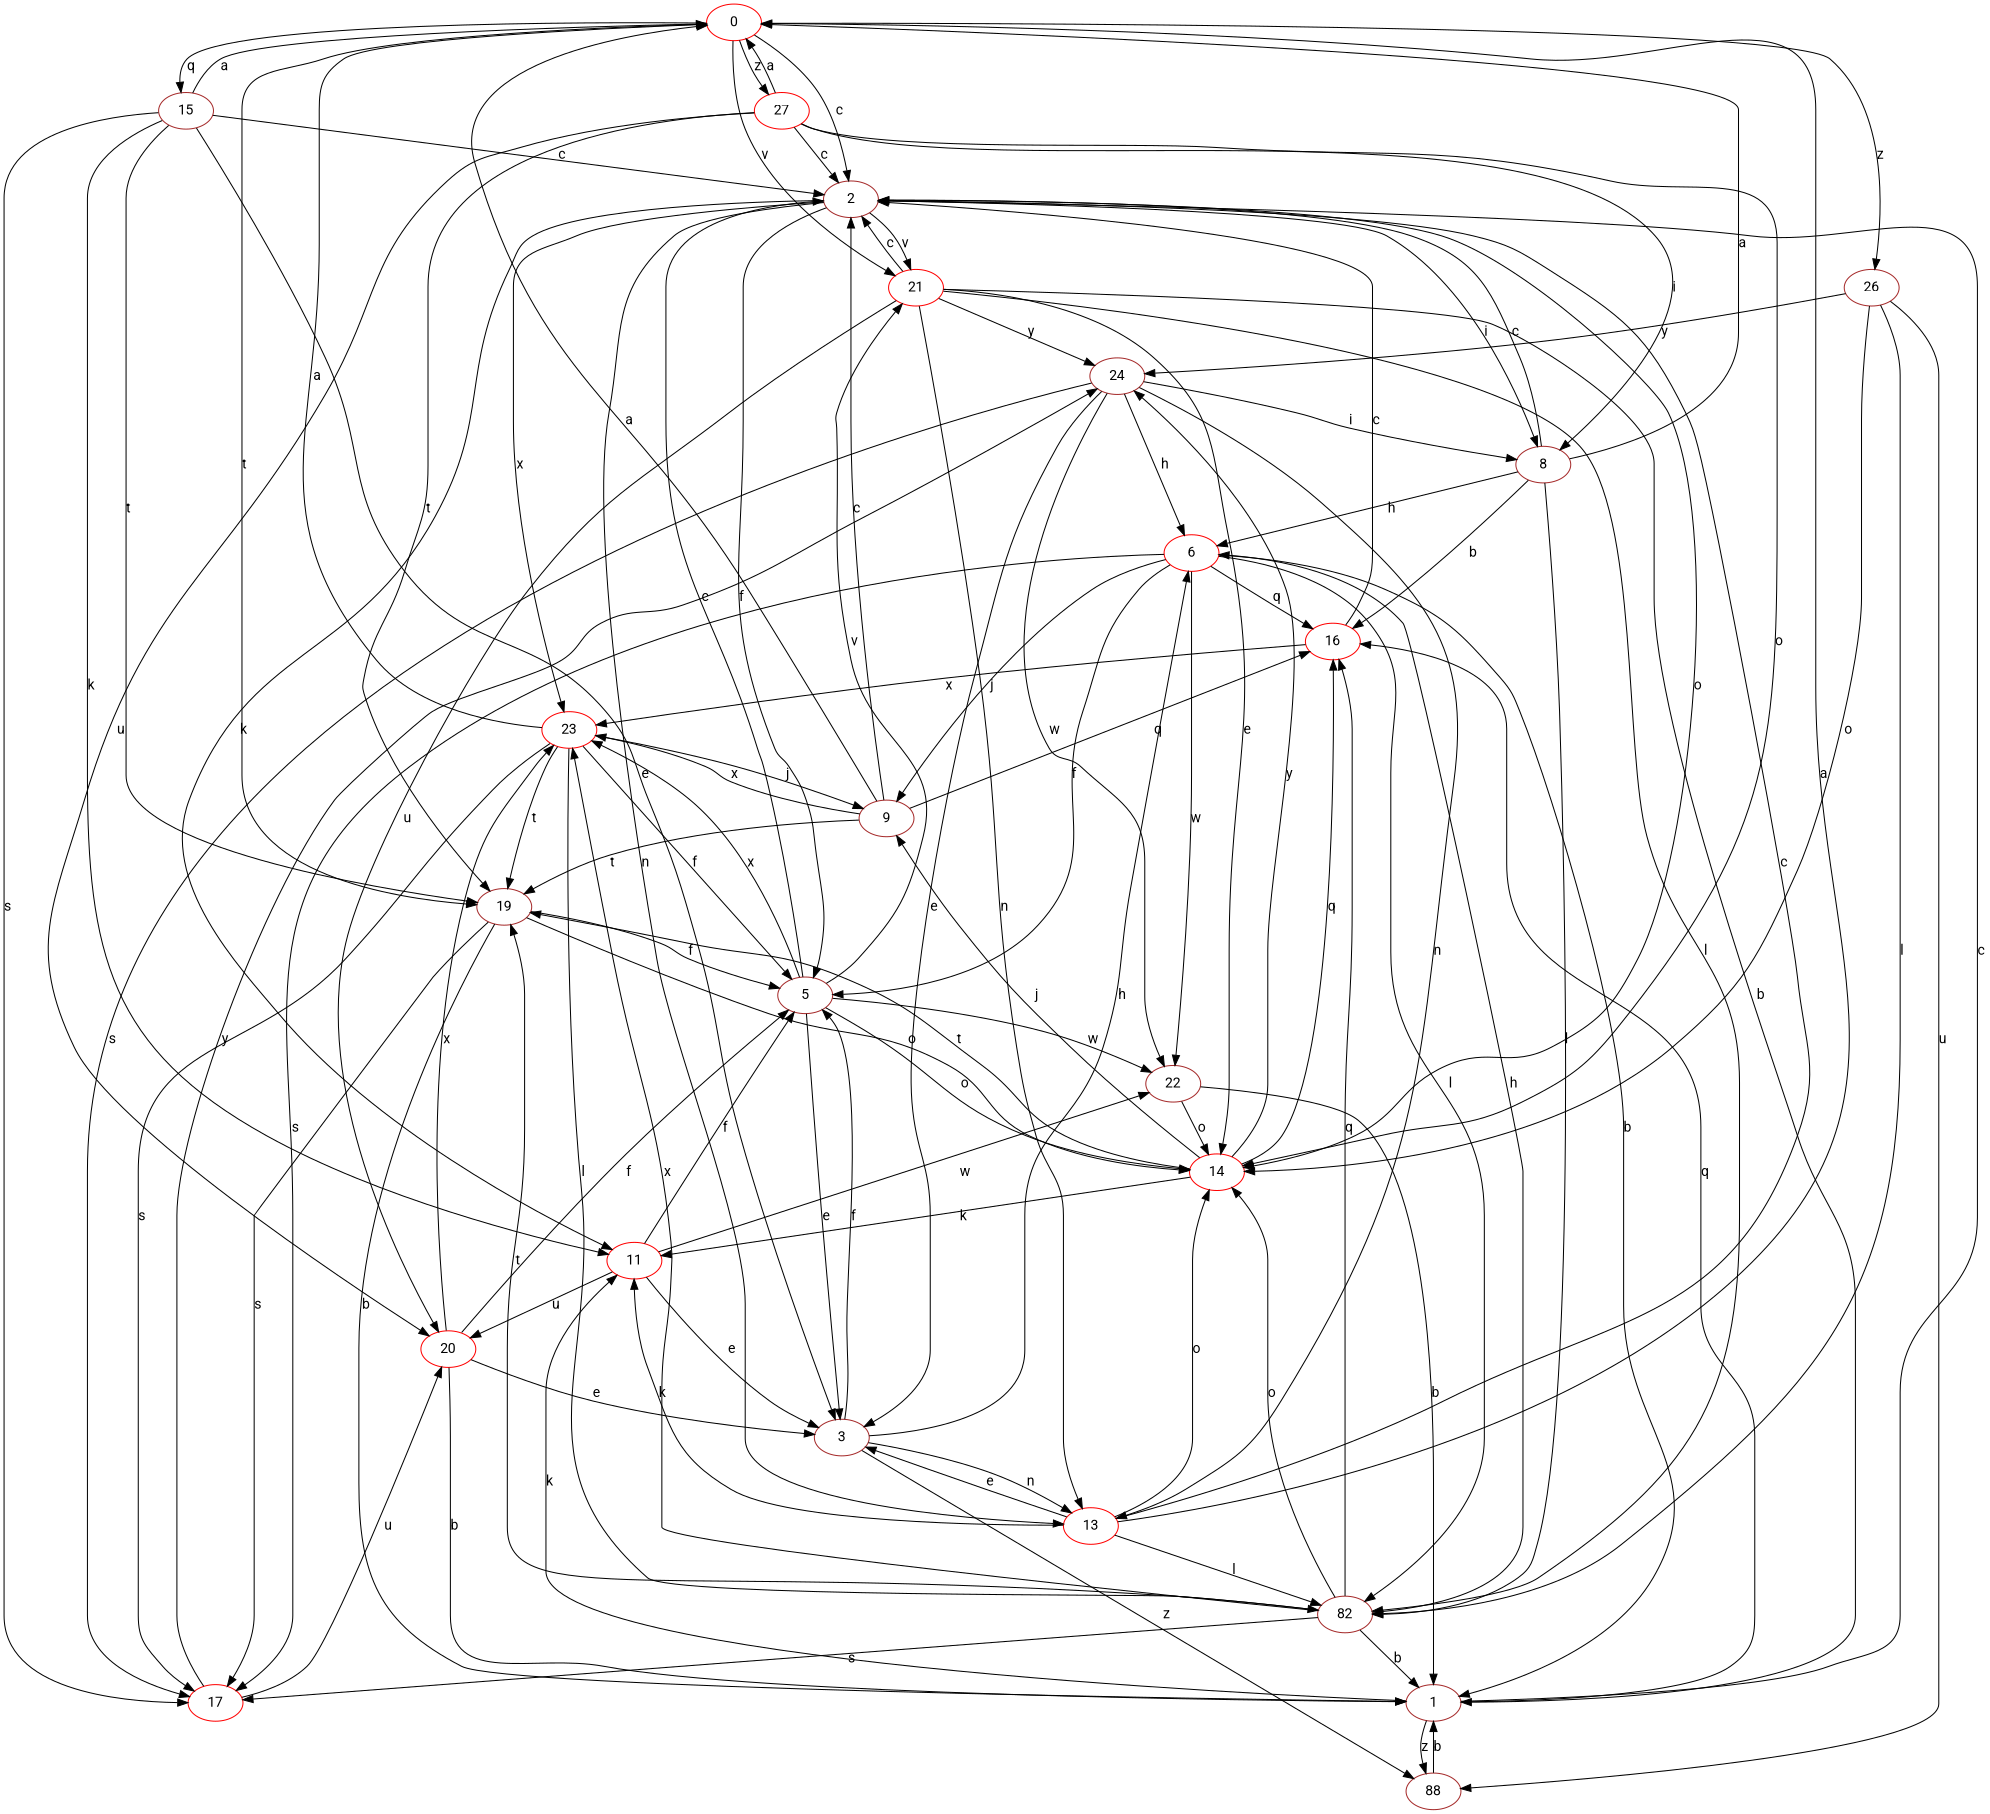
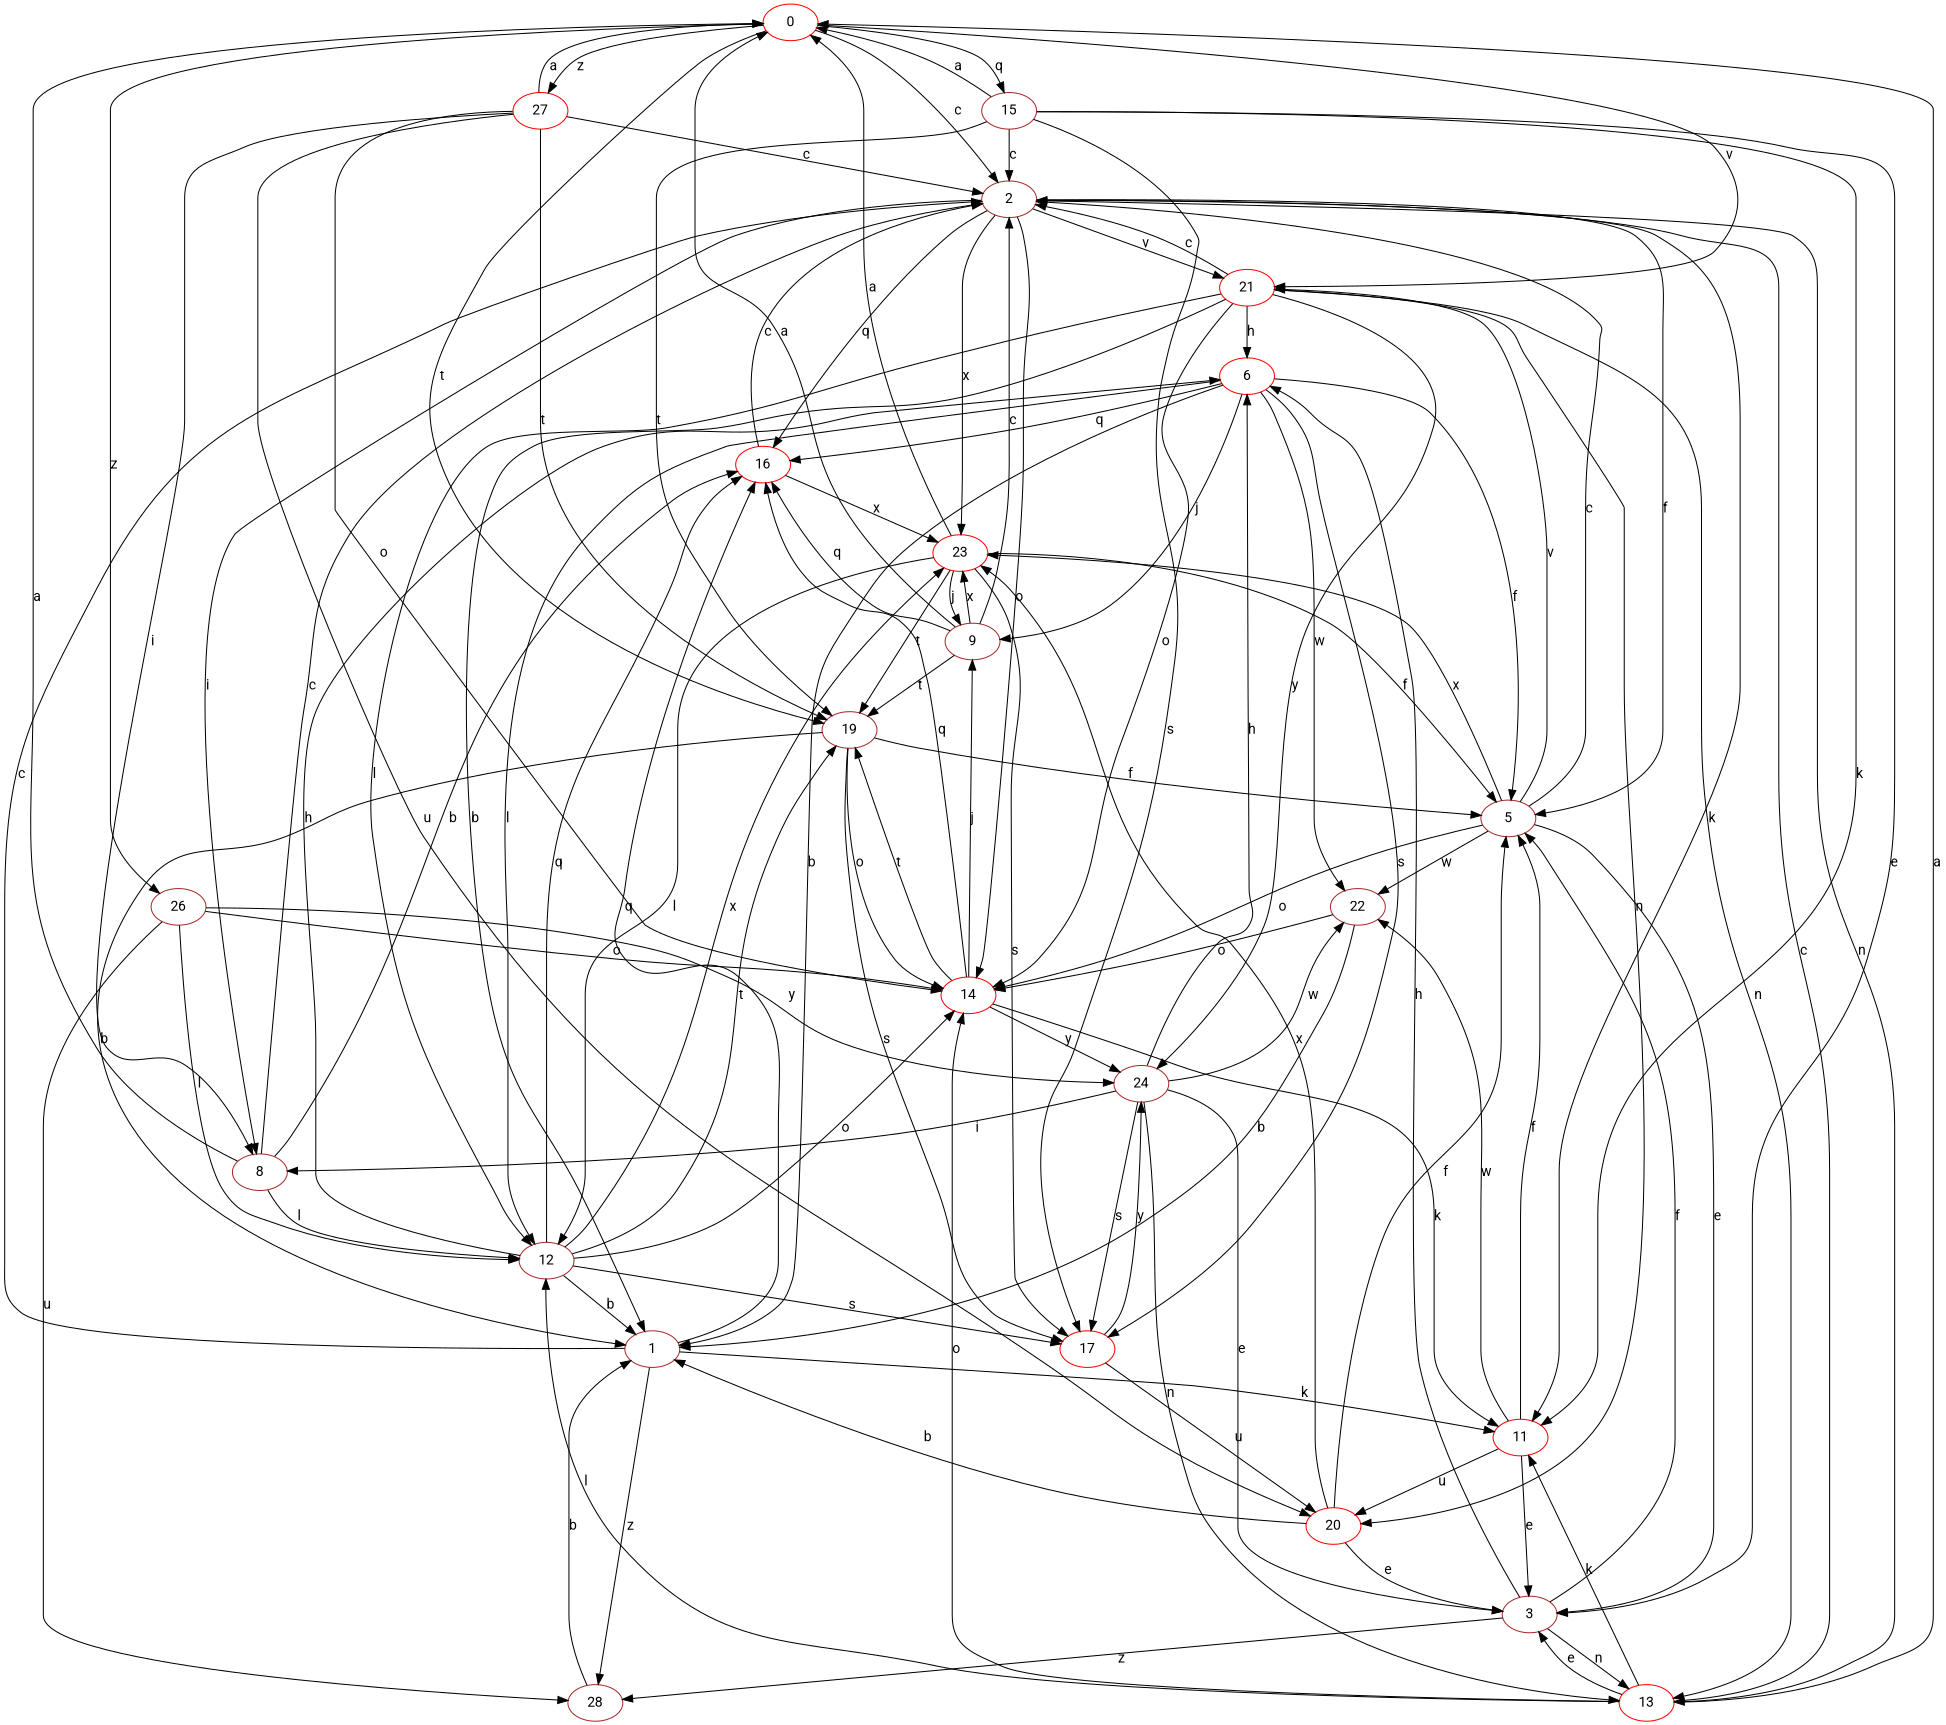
edge "2" -> "16": added, label "q"
edge "8" -> "6": now "21" -> "6"
edge "21" -> "14": label "e" -> "o"
edge "21" -> "20": label "u" -> "n"
node "82": label "82" -> "12"
node "88": label "88" -> "28"
